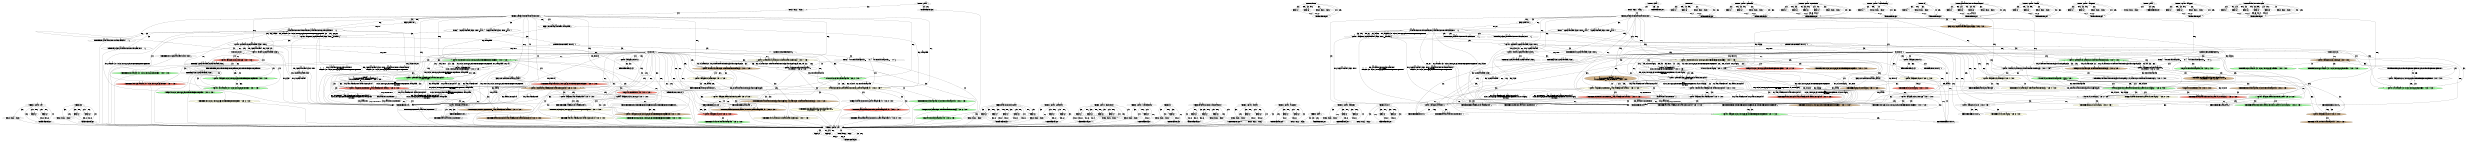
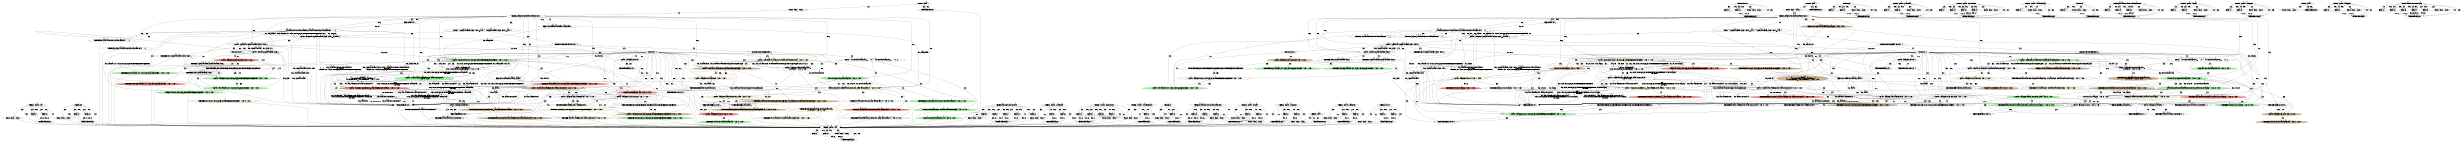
node "<(std.move,std::move(mapping))<SUB>11</SUB>>": fillcolor white -> tan
node "<(IDENTIFIER,mapping,std::move(mapping))<SUB>11</SUB>>": fillcolor tan -> white
node "<(IDENTIFIER,mapping,std::move(mapping))<SUB>20</SUB>>": fillcolor lightyellow -> palegreen
node "<(IDENTIFIER,std,std::move(mapping))<SUB>20</SUB>>": removed
